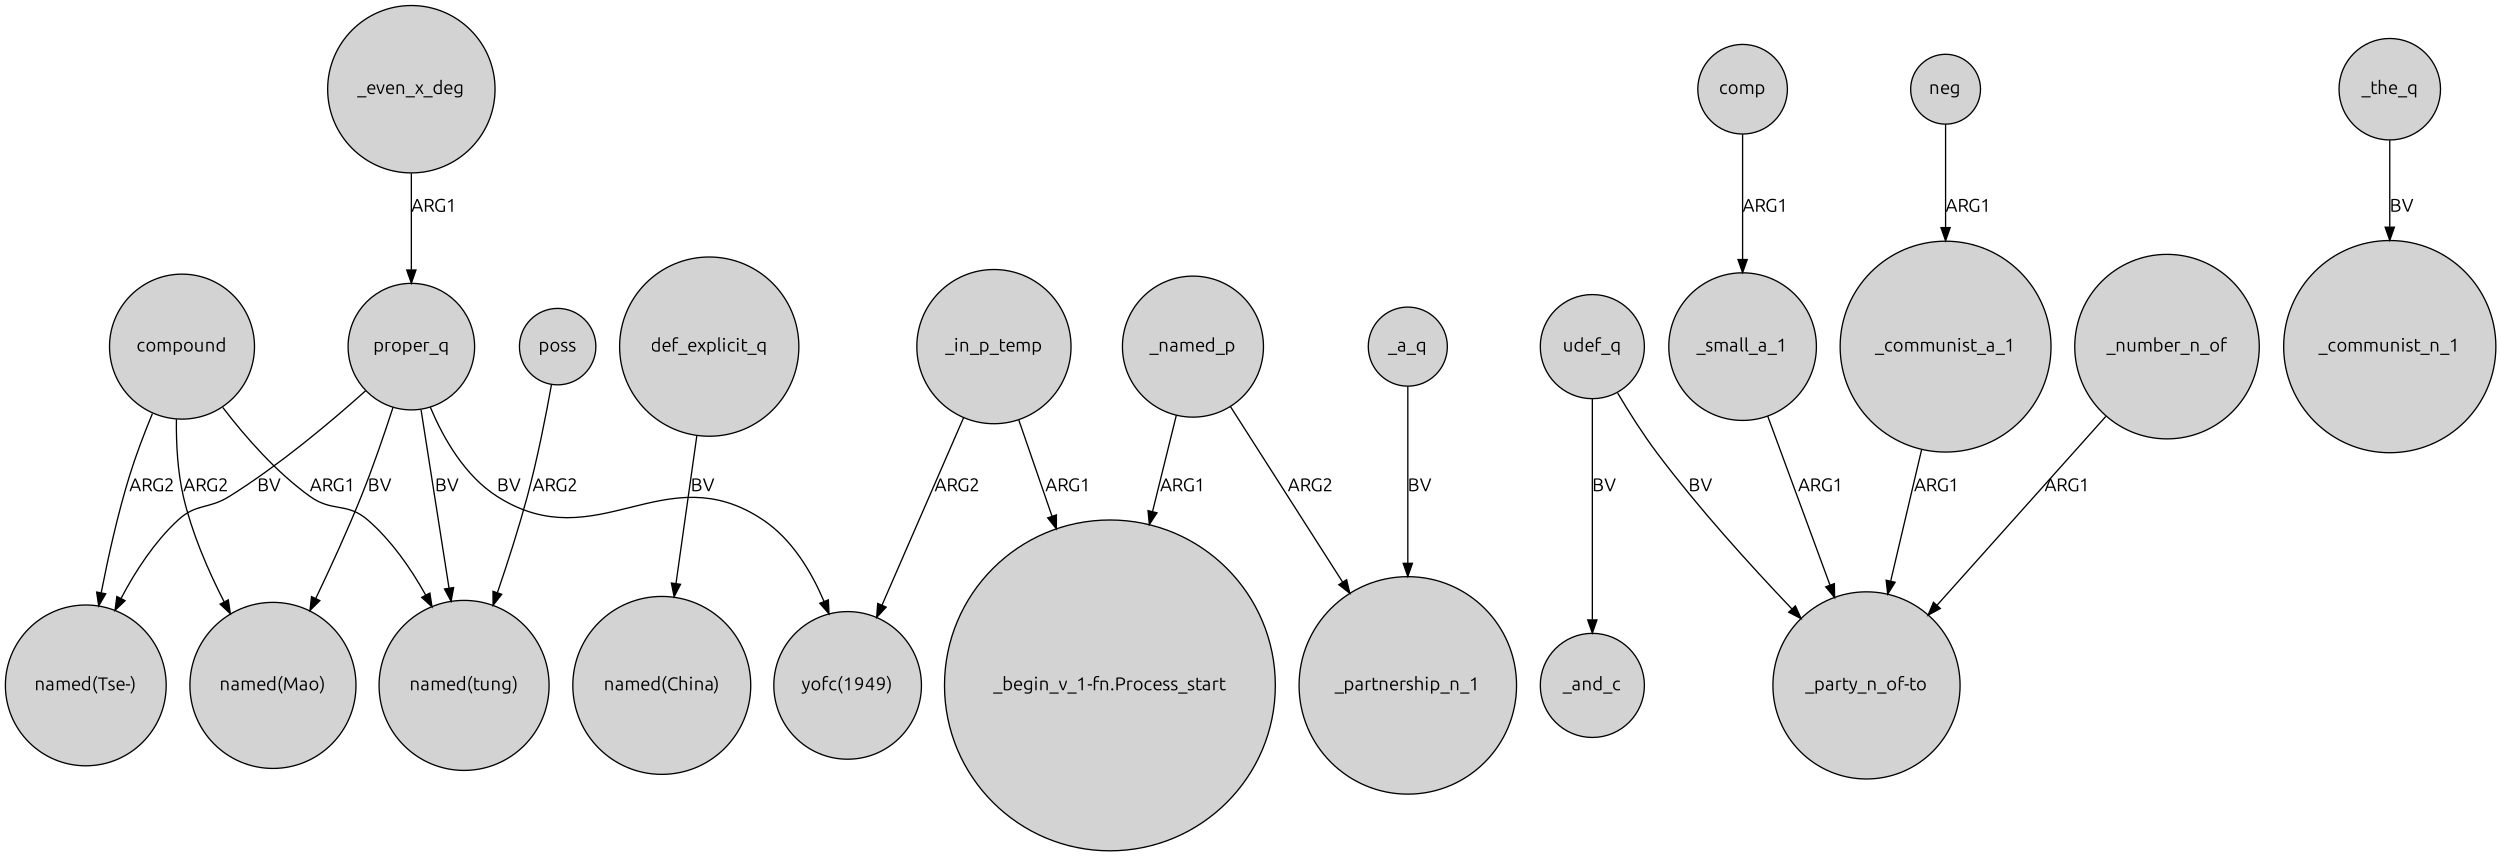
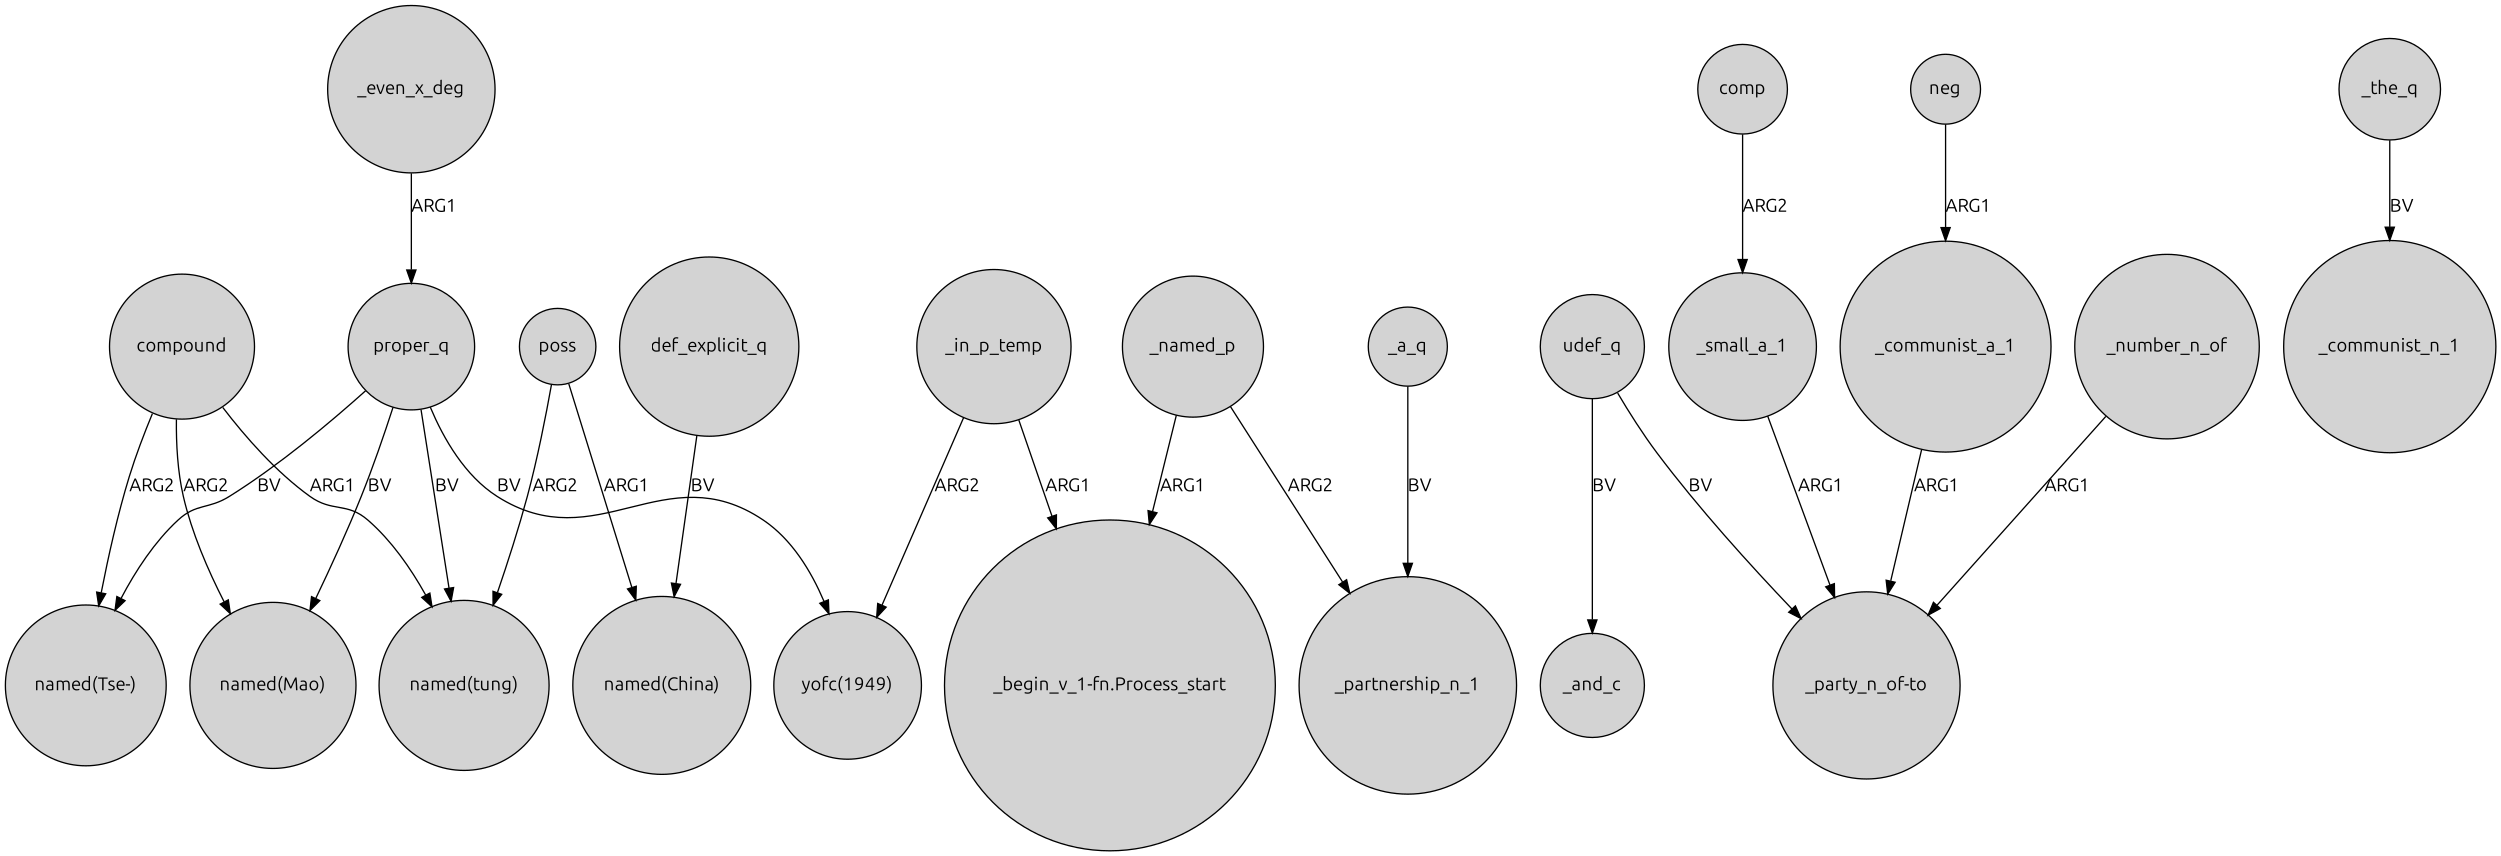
edge "comp" -> "_small_a_1": label "ARG1" -> "ARG2"
edge "poss" -> "named(China)": added, label "ARG1"
